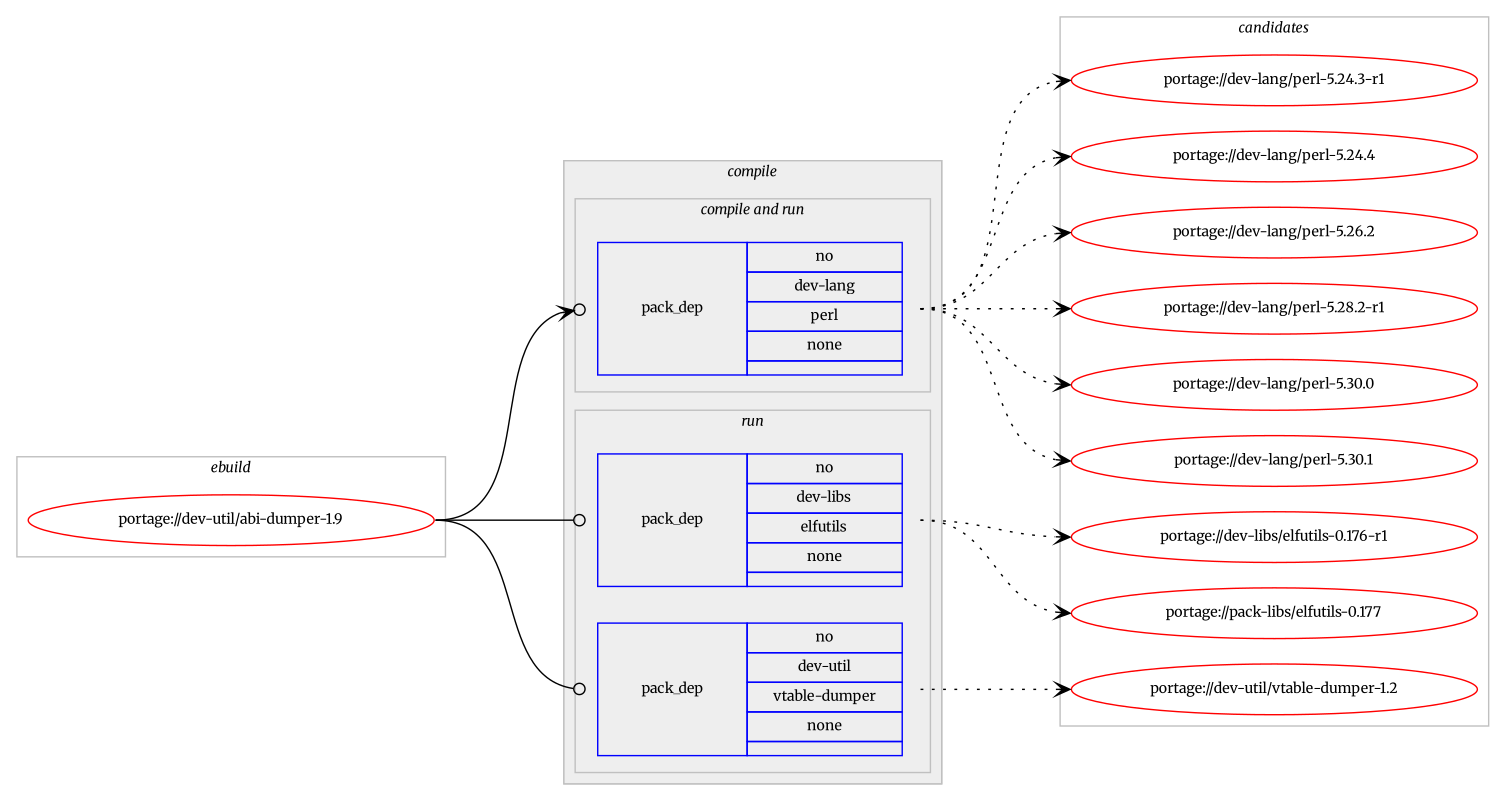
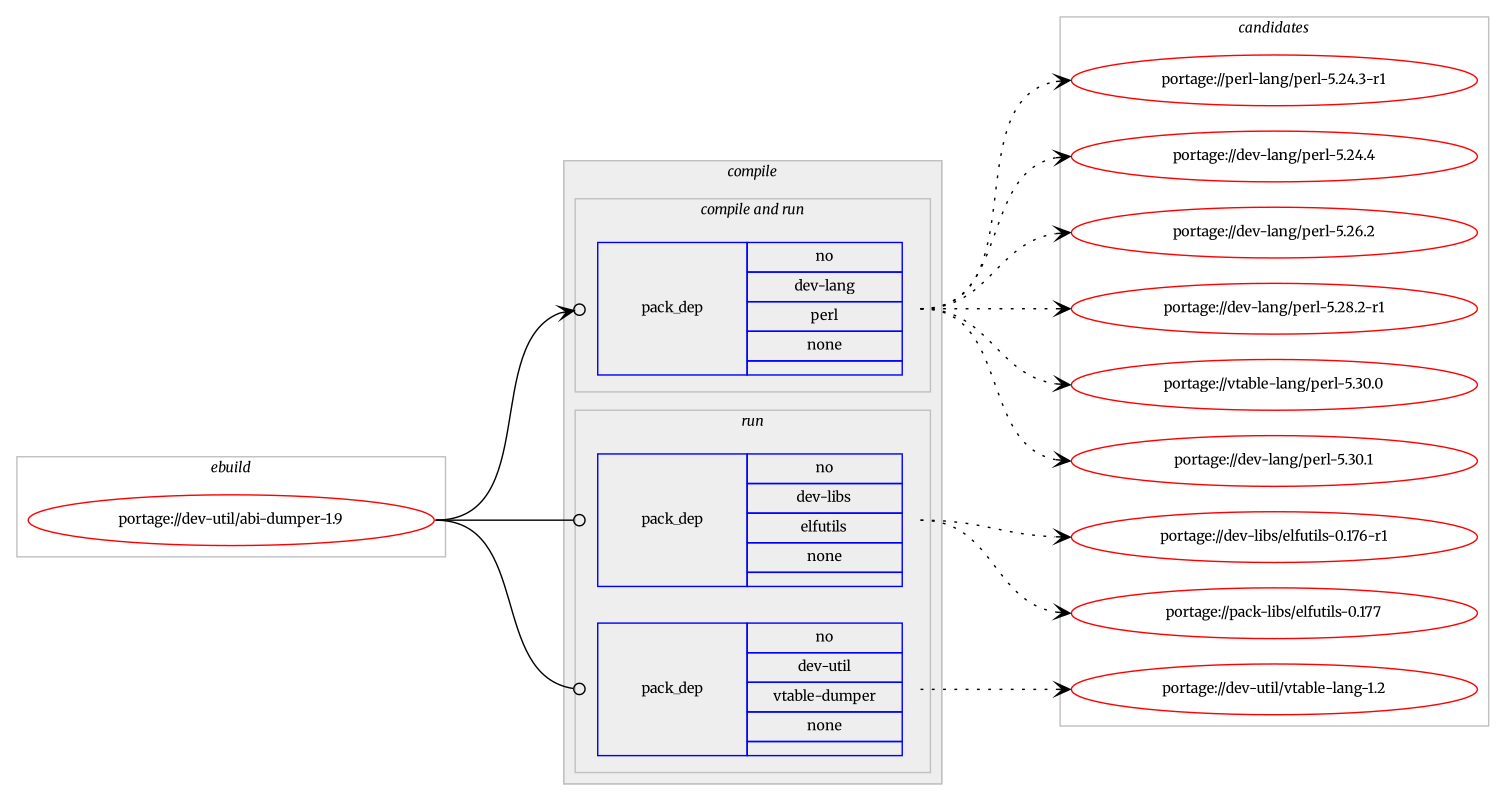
node "portage://dev-lang/perl-5.24.3-r1": label "portage://dev-lang/perl-5.24.3-r1" -> "portage://perl-lang/perl-5.24.3-r1"
node "portage://dev-lang/perl-5.30.0": label "portage://dev-lang/perl-5.30.0" -> "portage://vtable-lang/perl-5.30.0"
node "portage://dev-util/vtable-dumper-1.2": label "portage://dev-util/vtable-dumper-1.2" -> "portage://dev-util/vtable-lang-1.2"
